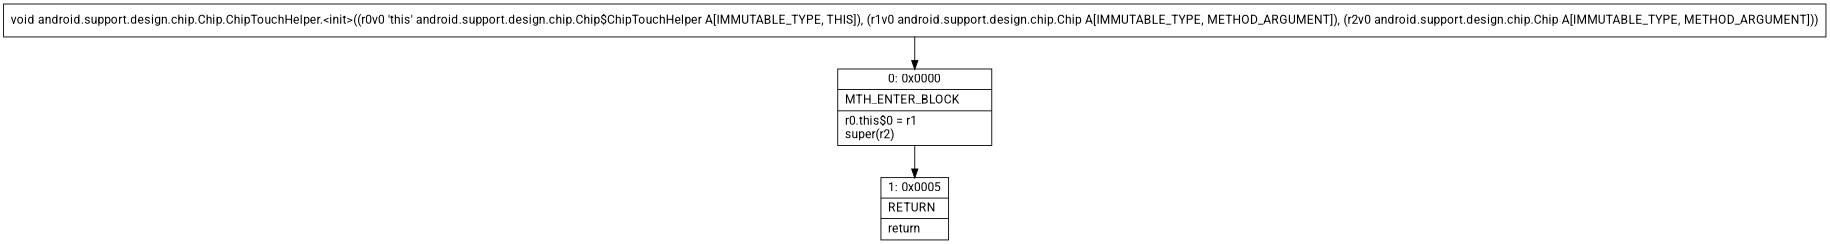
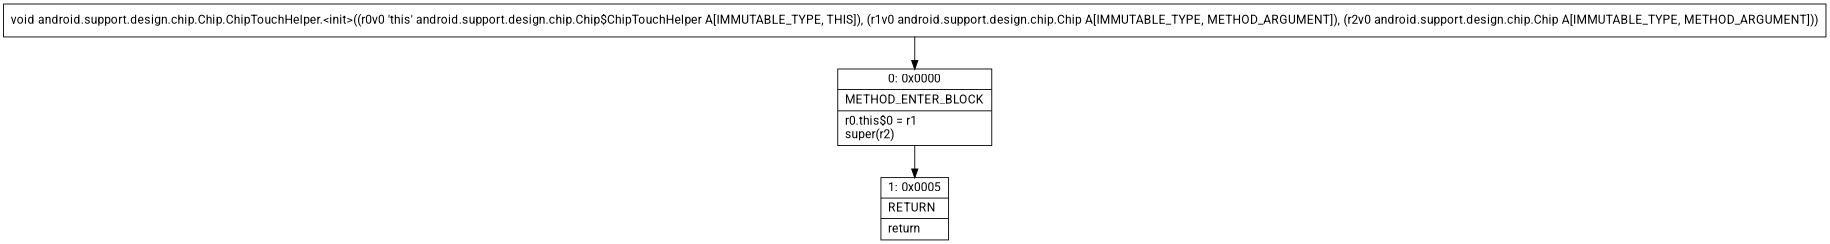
node "0: 0x0000": text "MTH_ENTER_BLOCK" -> "METHOD_ENTER_BLOCK"
